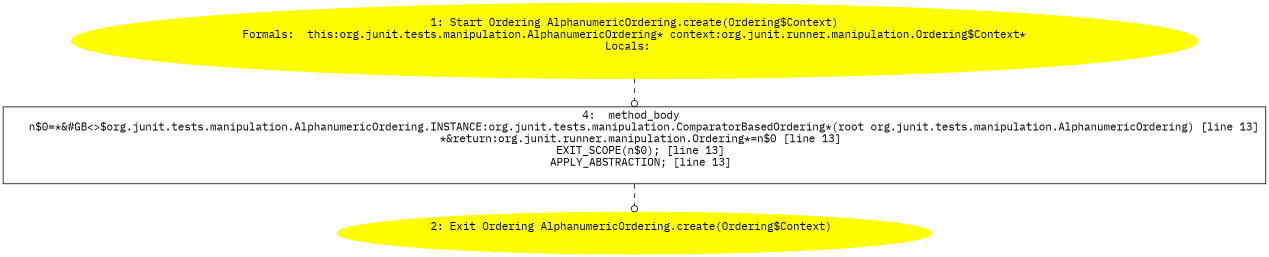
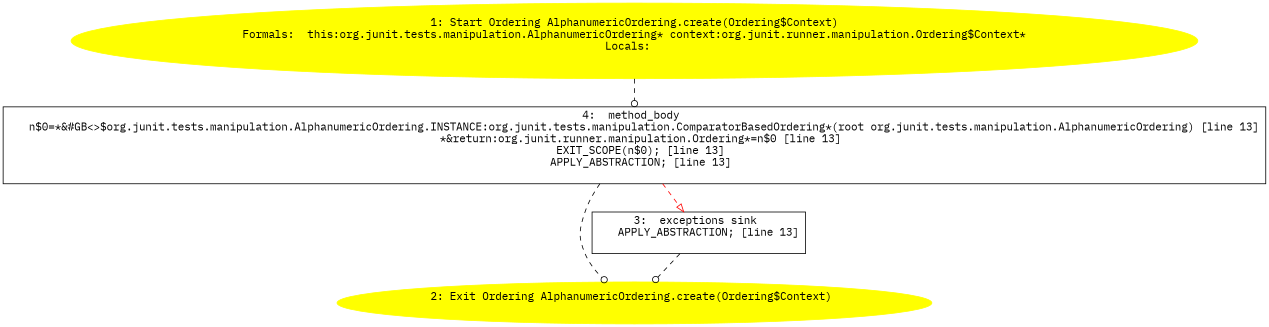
node "3:  exceptions sink APPLY_ABSTRACTION; [line 13]": added
